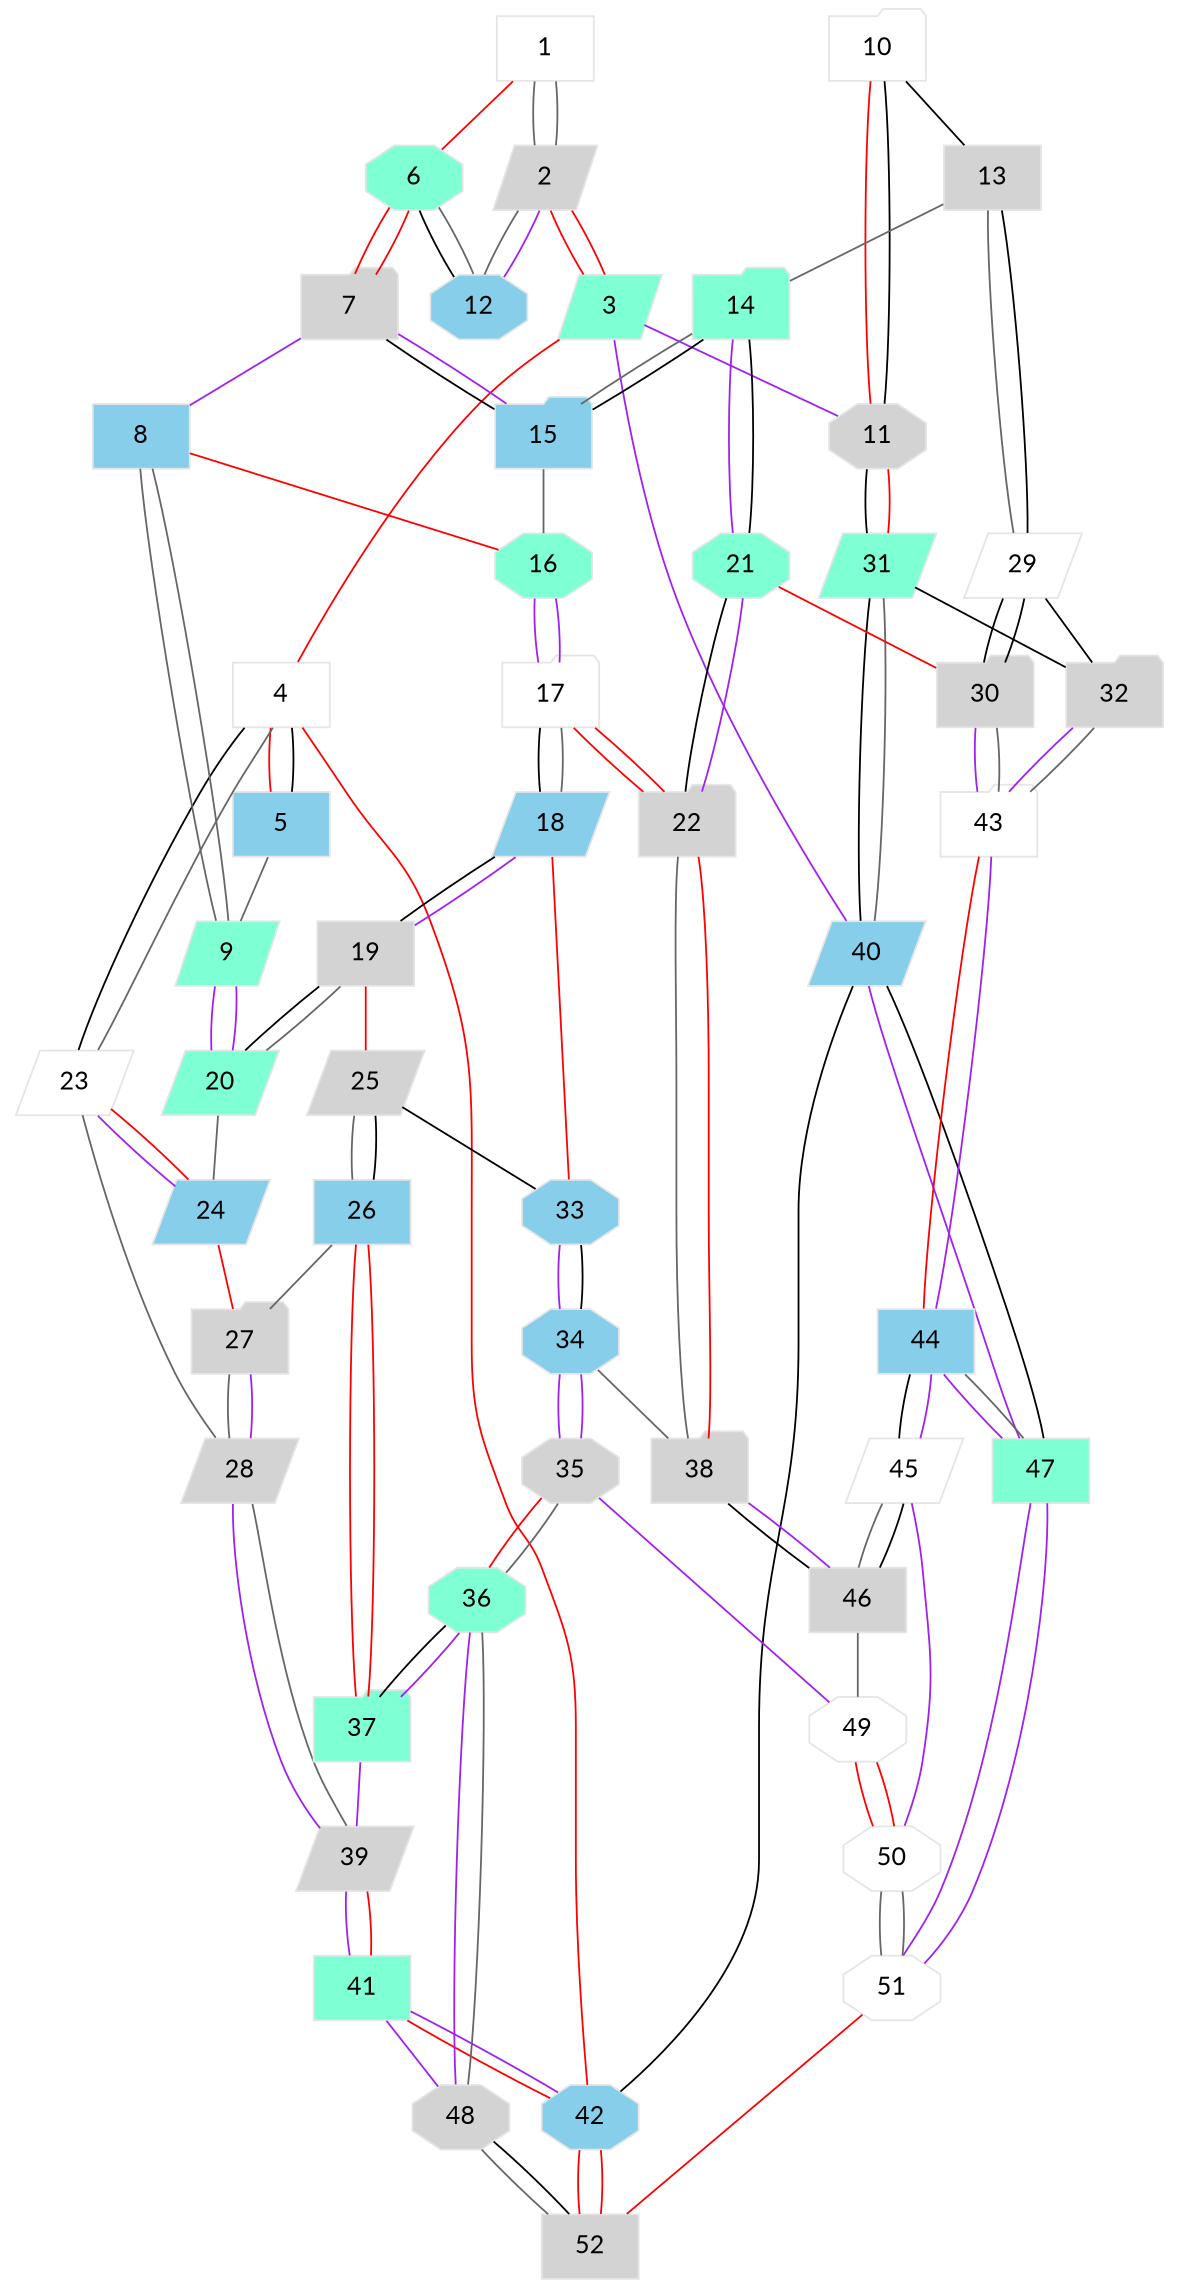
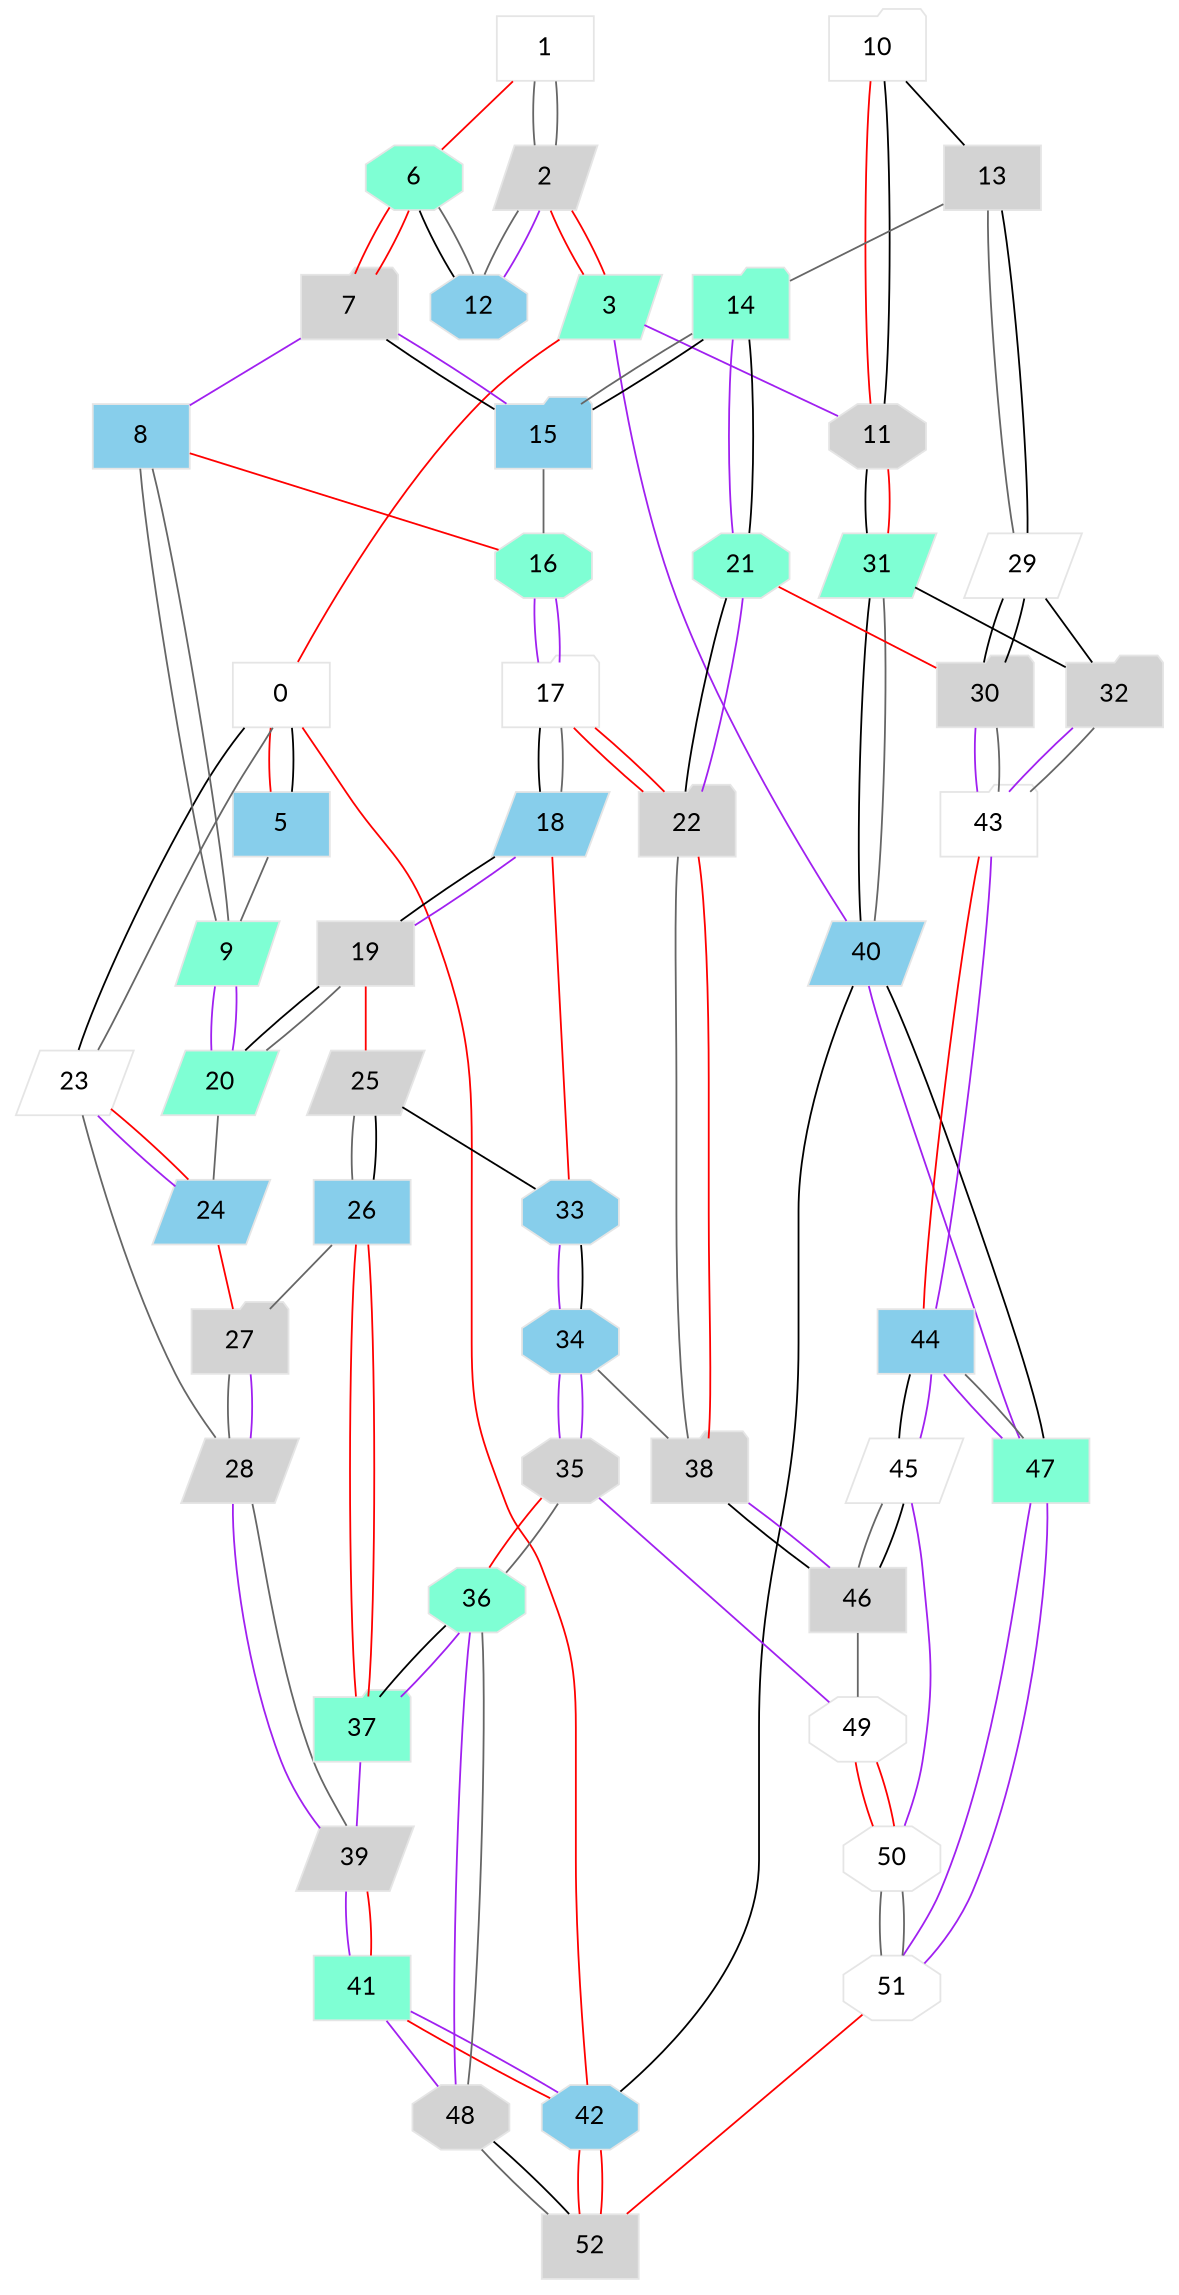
node "4": label "4" -> "0"
